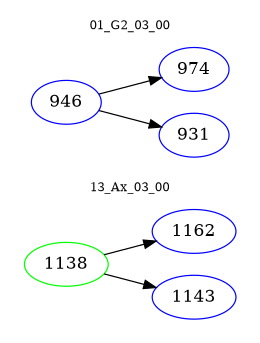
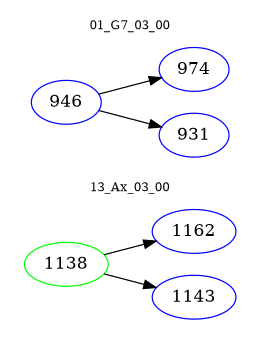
cluster "01_G2_03_00": label "01_G2_03_00" -> "01_G7_03_00"
